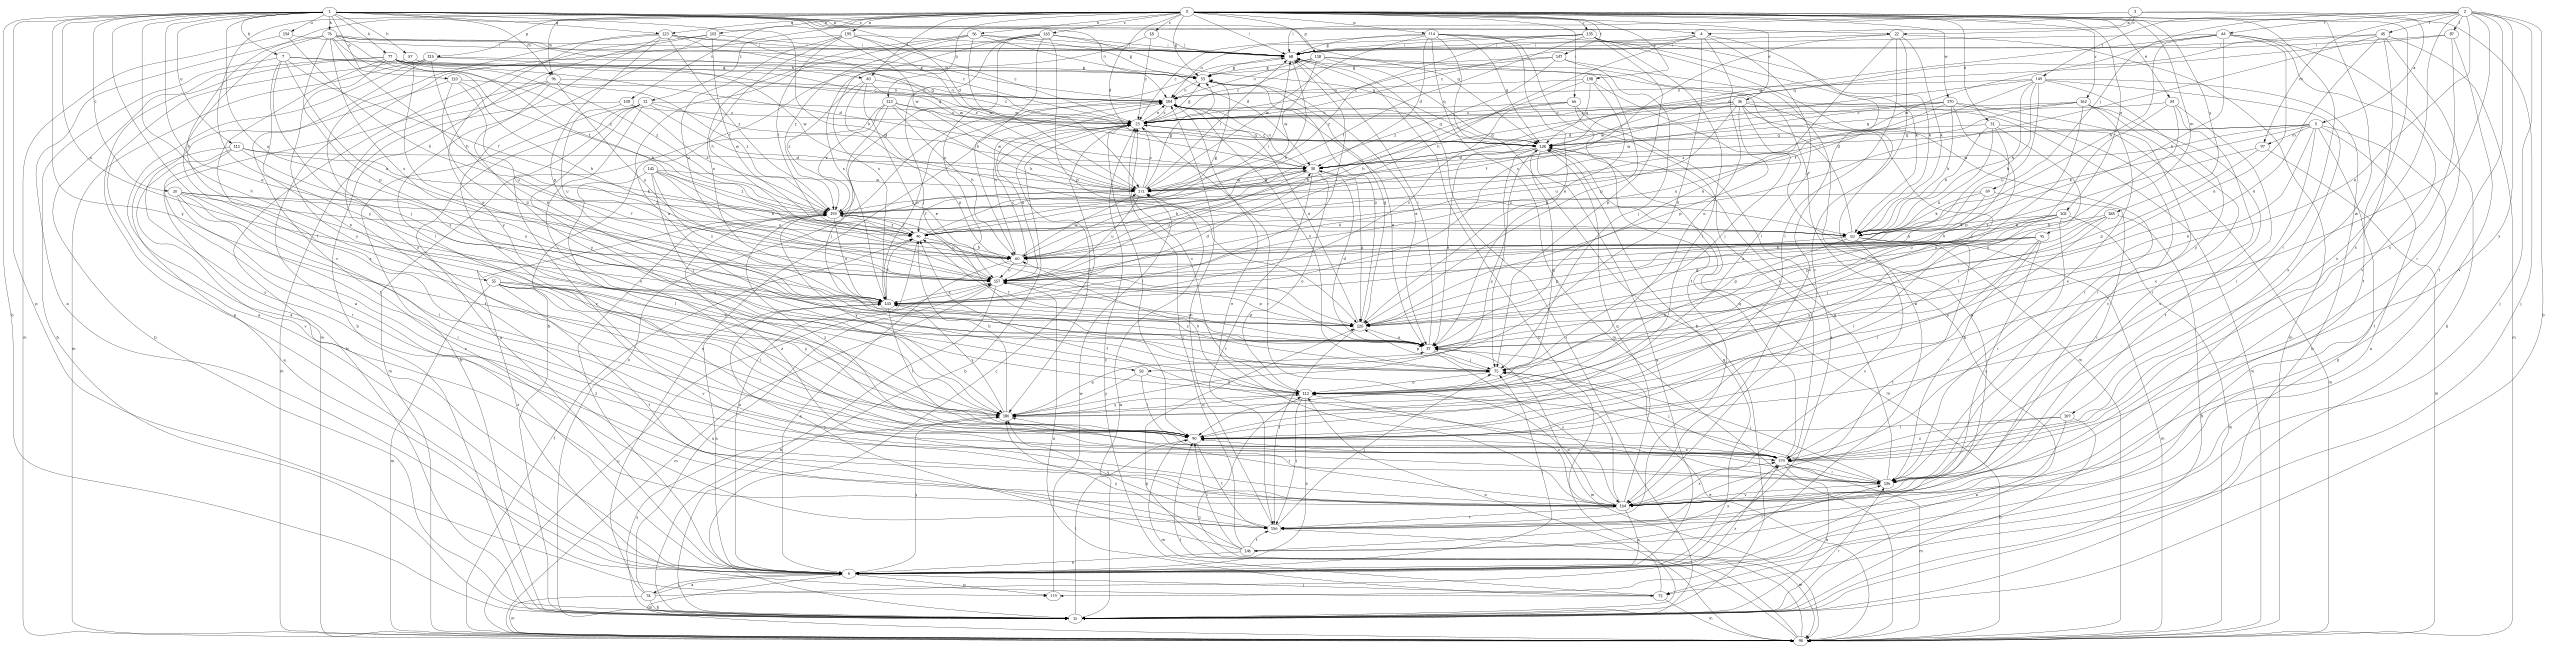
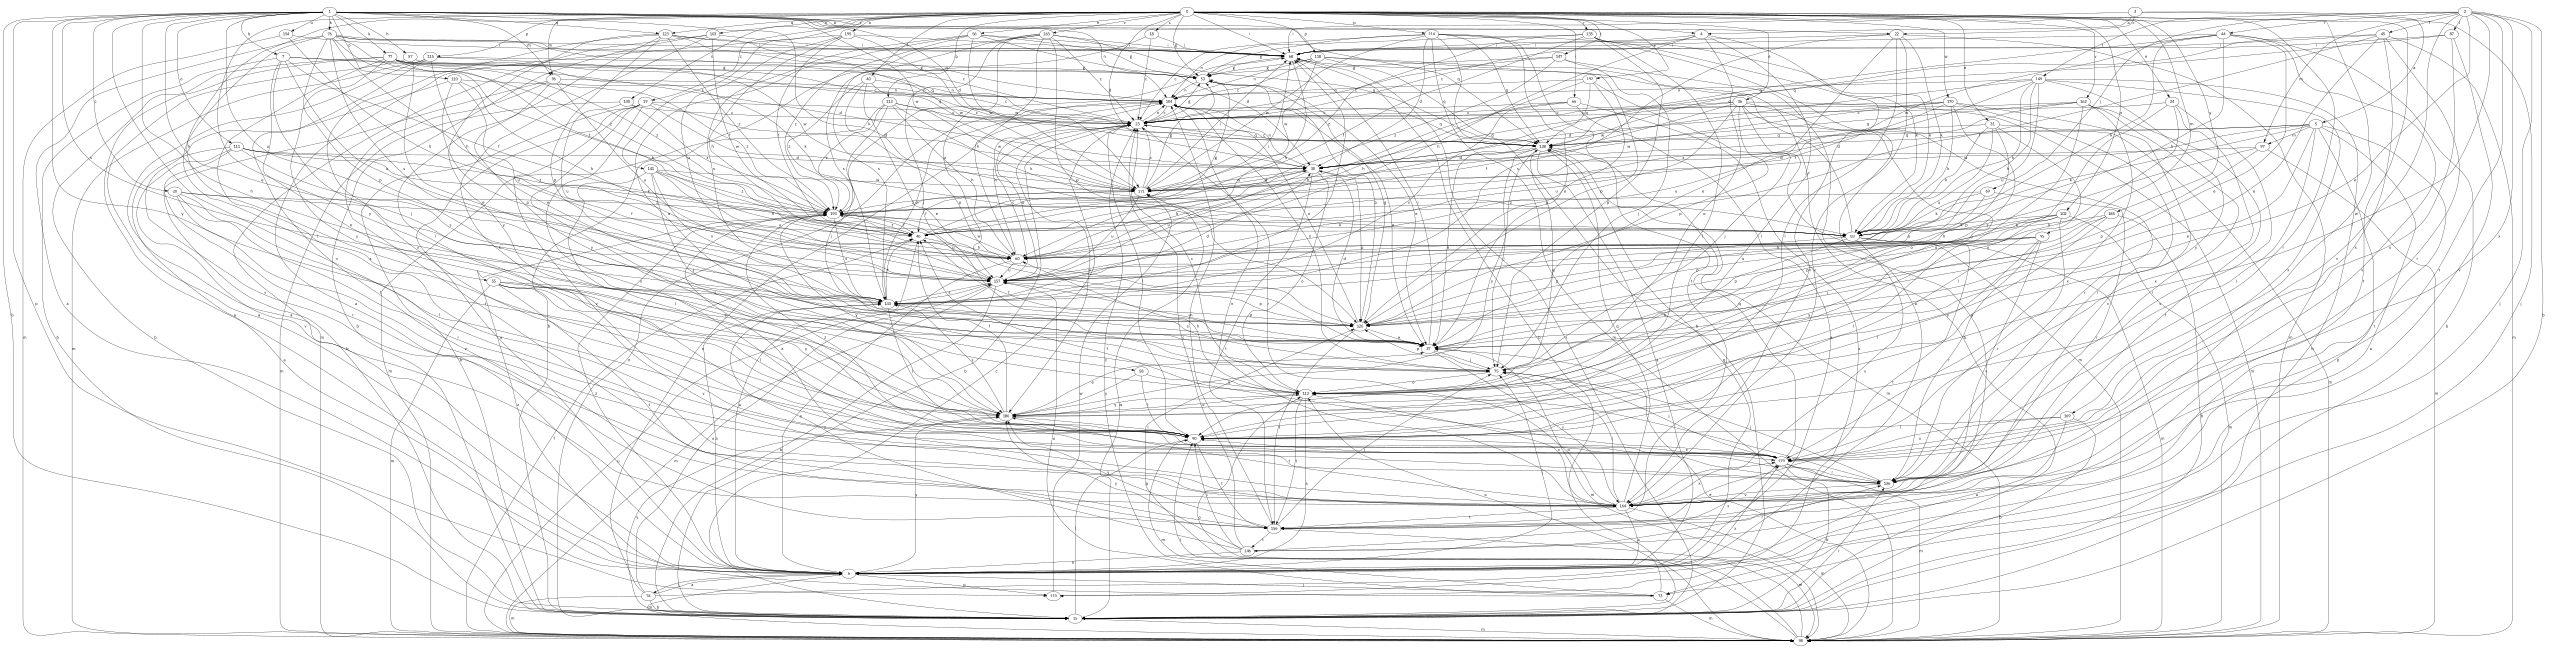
edge "0" -> "141": added, label "s"
edge "114" -> "68": now "114" -> "53"
edge "135" -> "68": removed, label "i"
edge "77" -> "40": now "77" -> "83"
edge "195" -> "23": now "163" -> "23"
node "198": label "198" -> "192"
node "11": label "11" -> "19"
edge "97" -> "30": added, label "d"
edge "111" -> "193": added, label "z"
edge "60" -> "171": now "60" -> "193"
edge "20" -> "157": removed, label "u"
edge "66" -> "179": now "66" -> "119"
edge "102" -> "120": label "g" -> "p"
edge "136" -> "128": removed, label "q"
edge "186" -> "46": label "b" -> "f"
edge "4" -> "58": removed, label "h"
edge "186" -> "90": added, label "l"
edge "146" -> "156": reversed
edge "164" -> "98": added, label "m"
edge "15" -> "98": added, label "m"
